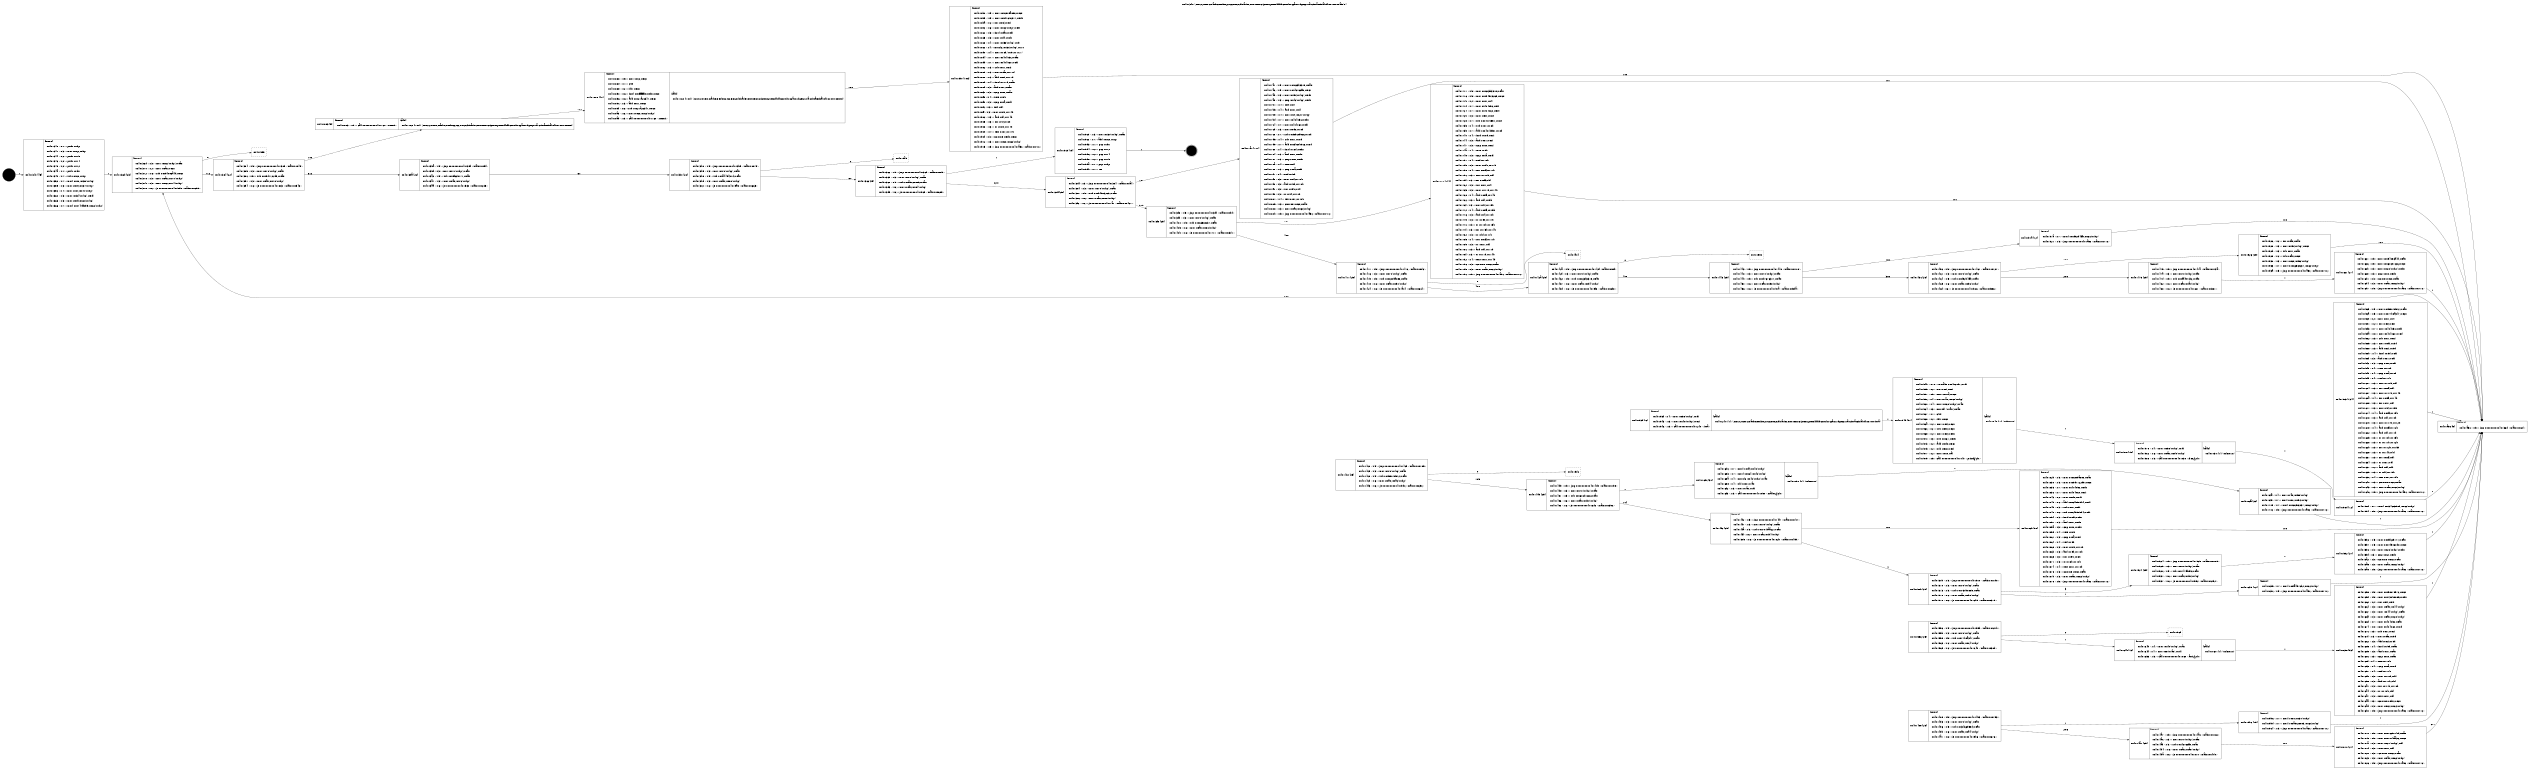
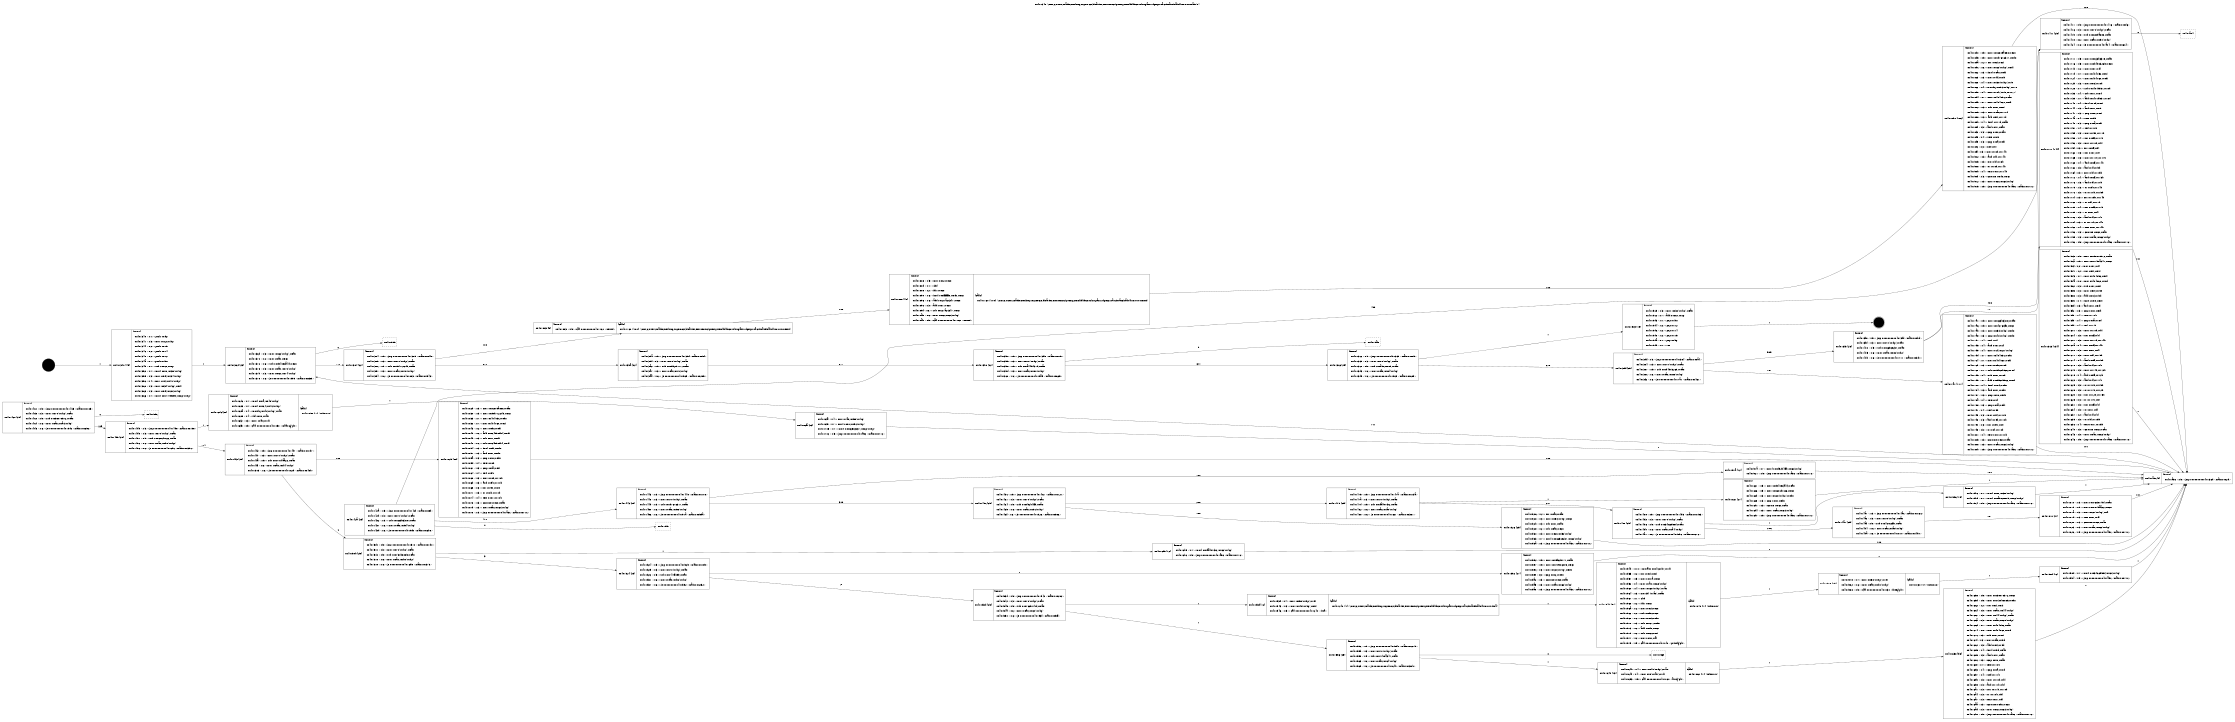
edge "0x401411 [25]" -> "0x40142a [25]": reversed
edge "0x401475 [25]" -> "0x40148e [25]": added, label "207"
node "0x40153d [25]": added
edge "0x401810 [27]" -> "0x401a5c [5]": label " 611" -> " 101"
